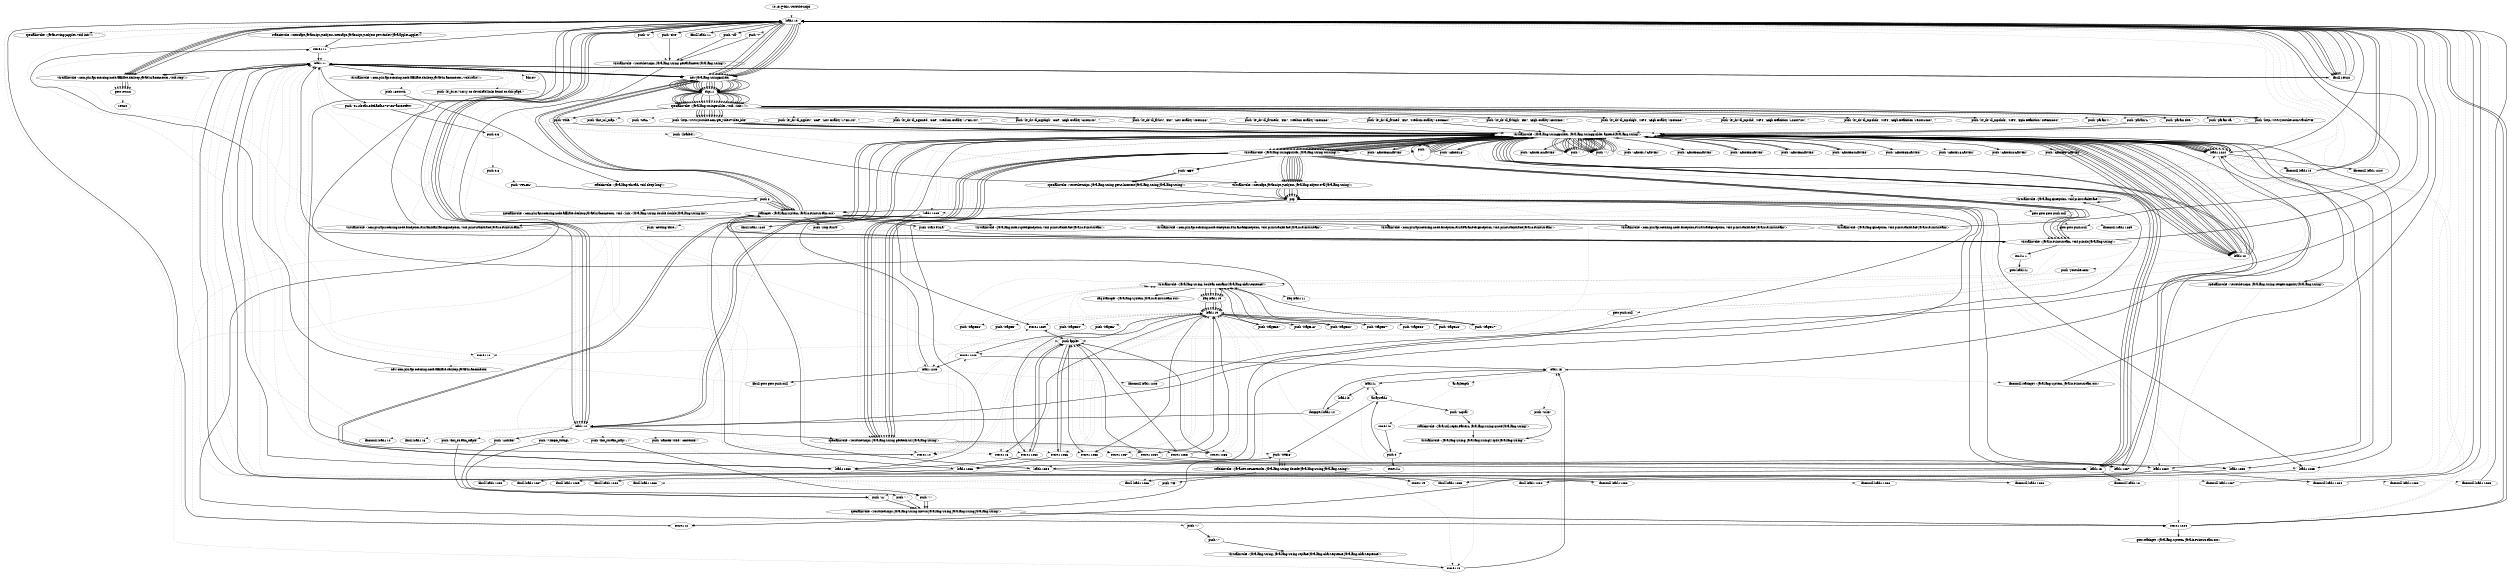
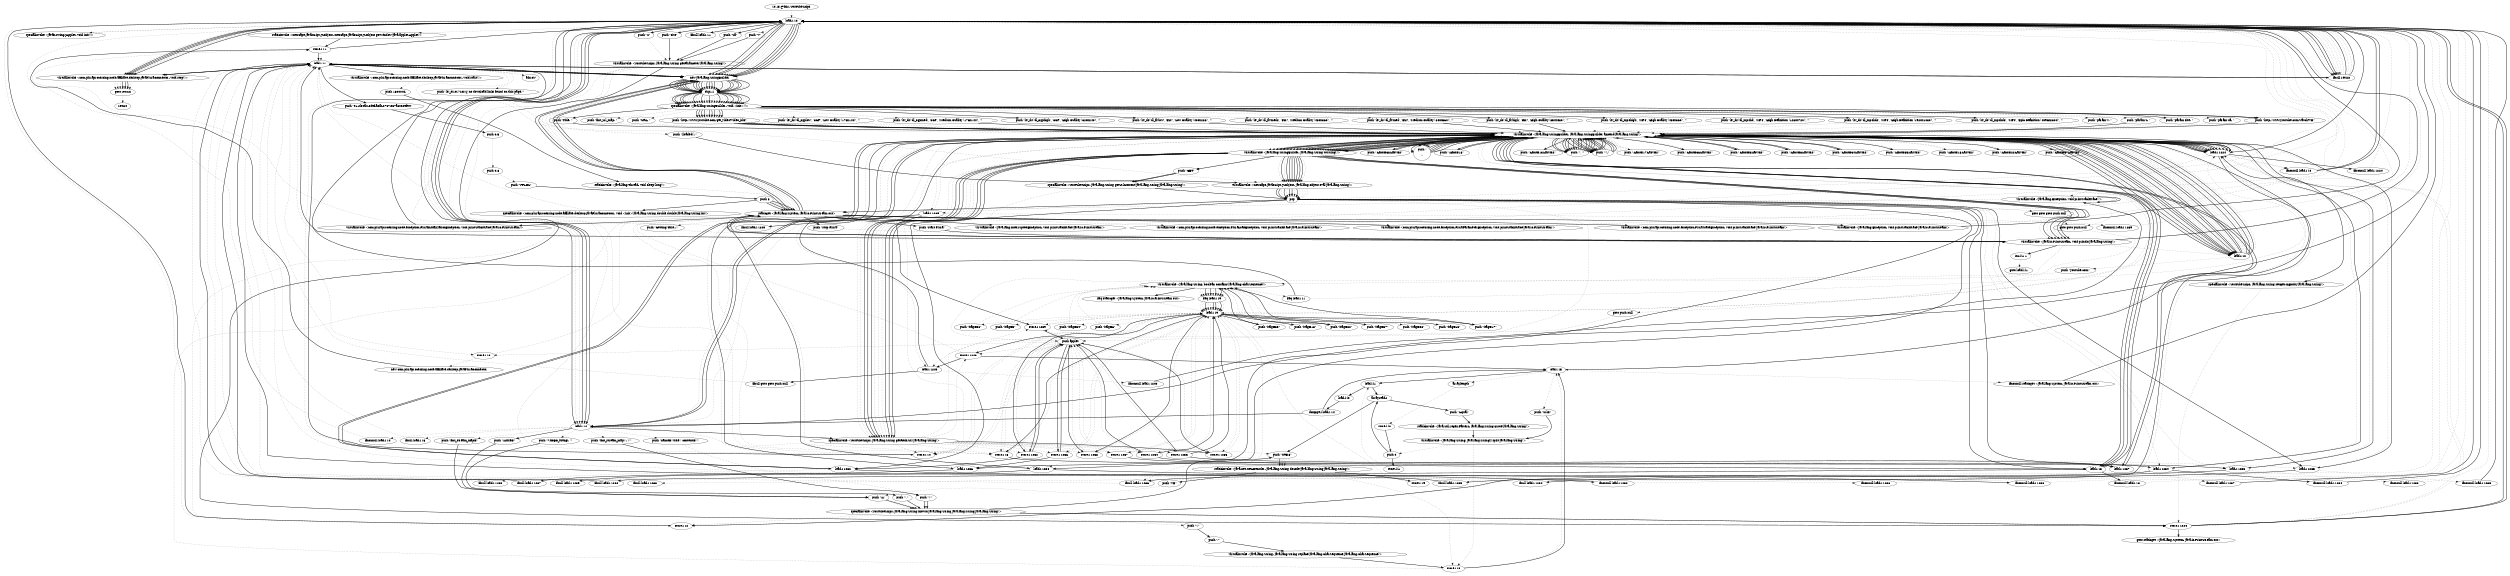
edge "inc.i i1 1" -> "goto load.i i1": style bold -> dotted
